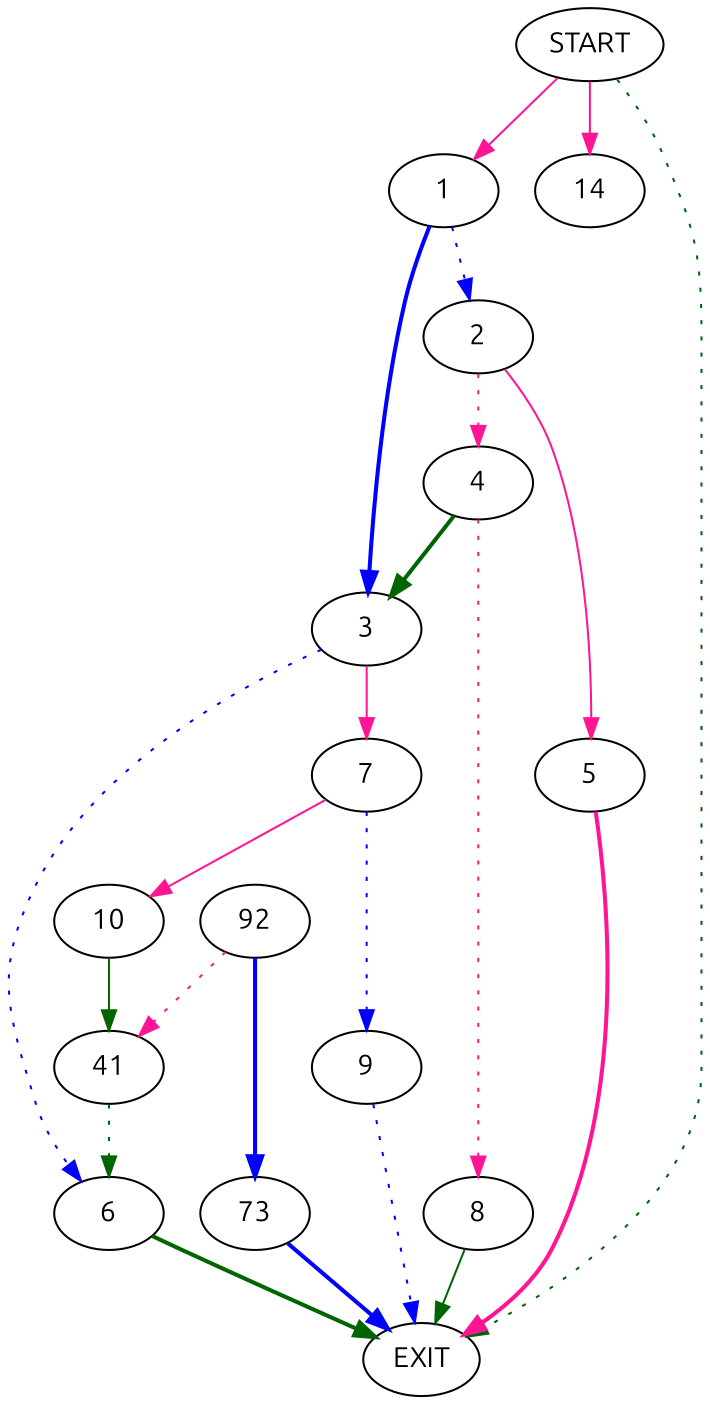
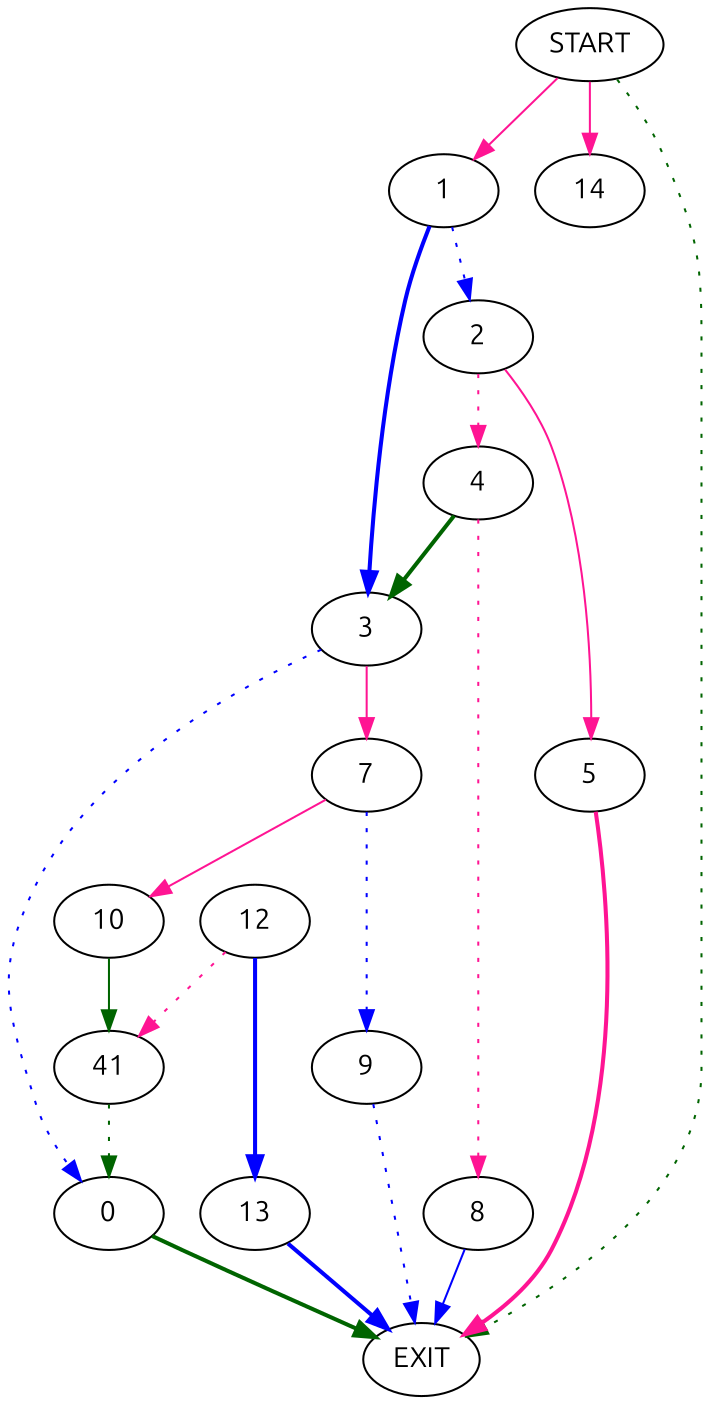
node "92": label "92" -> "12"
node "6": label "6" -> "0"
node "73": label "73" -> "13"
edge "8" -> "EXIT": color darkgreen -> blue
